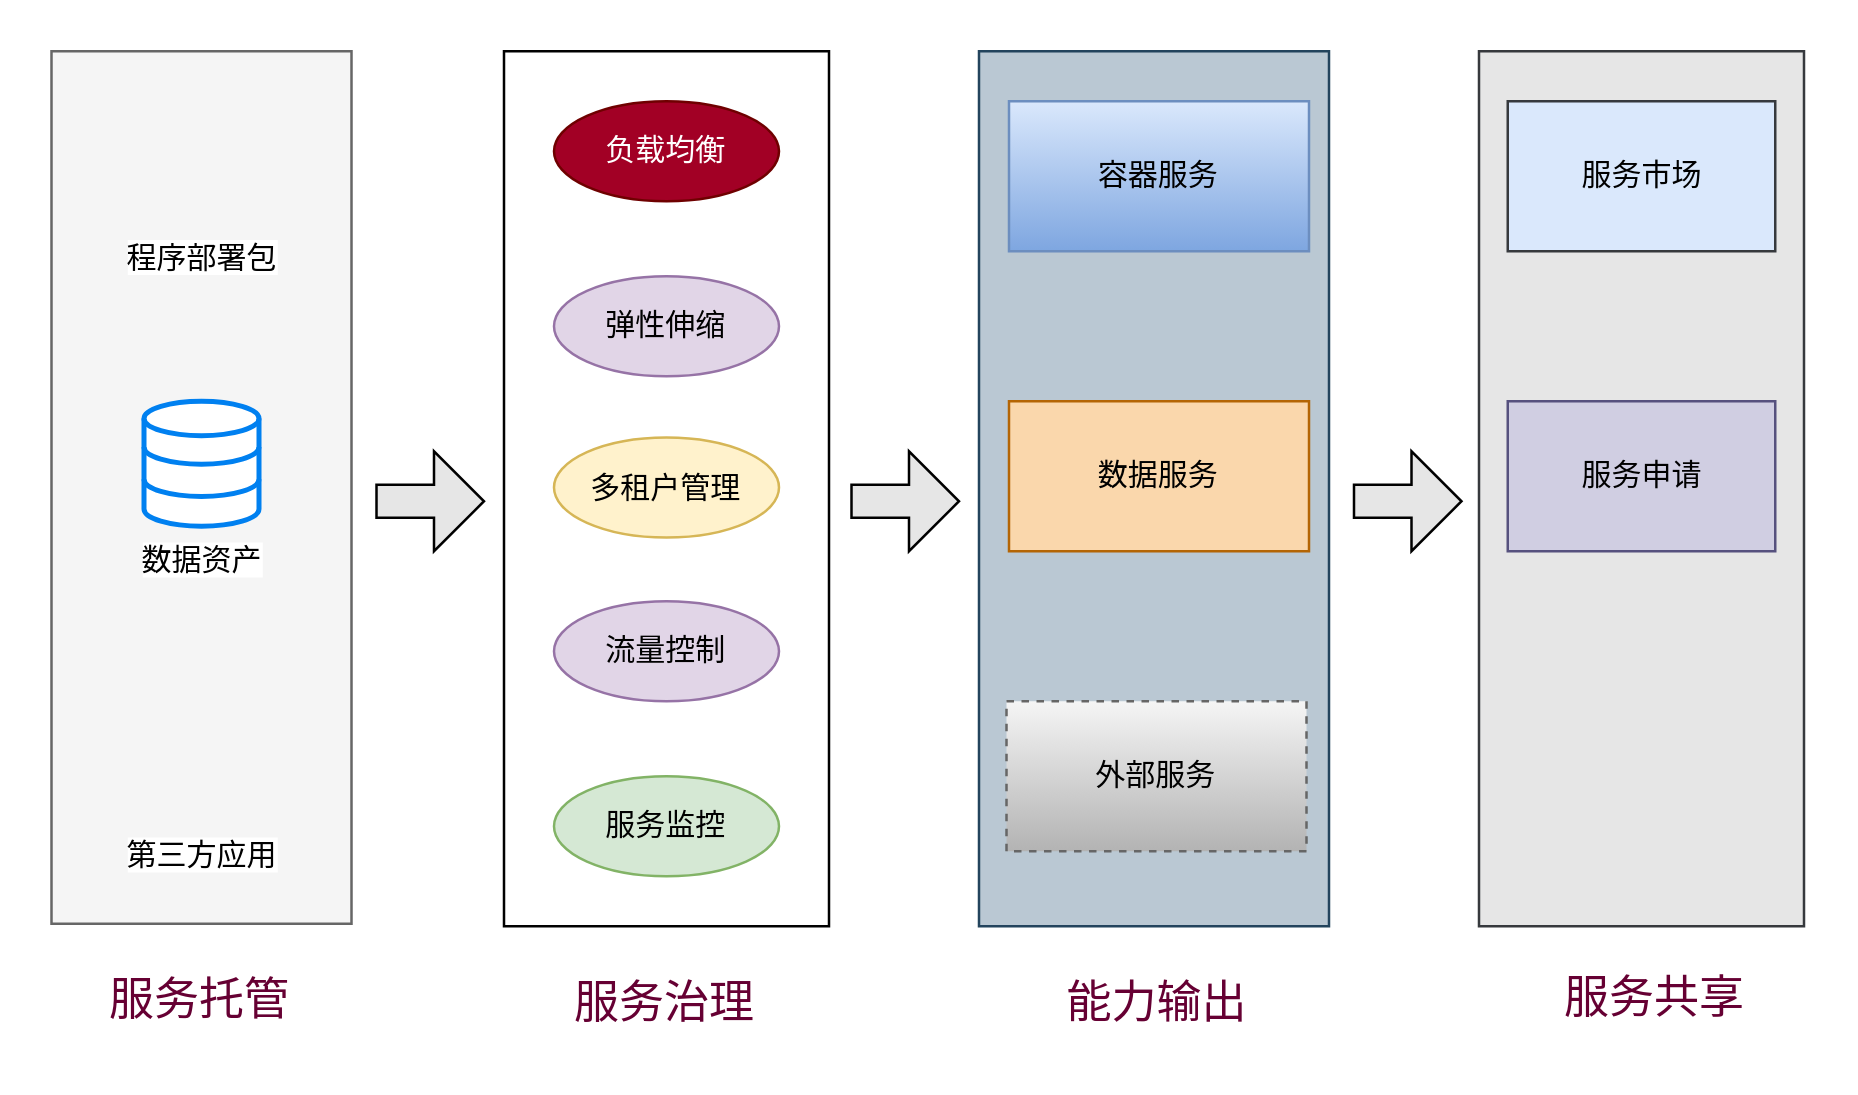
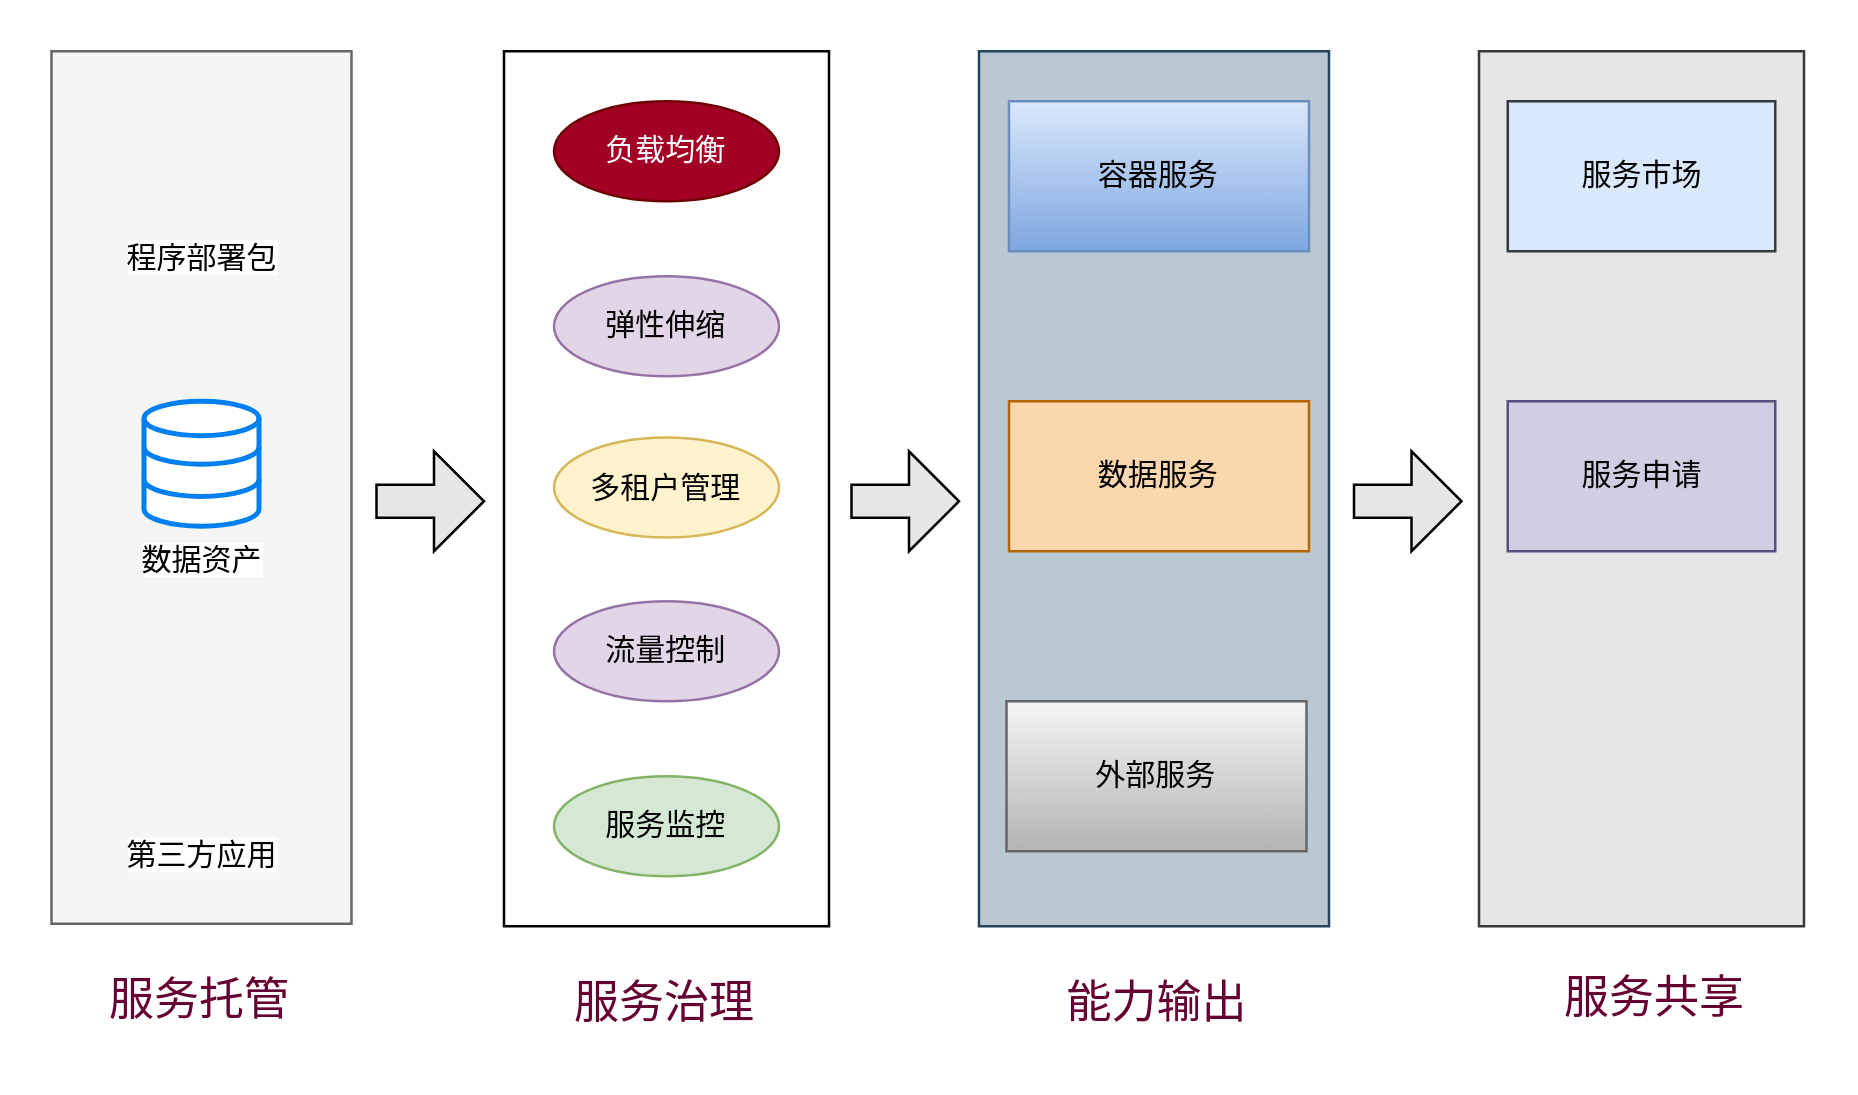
node "外部服务": style dashed -> solid
